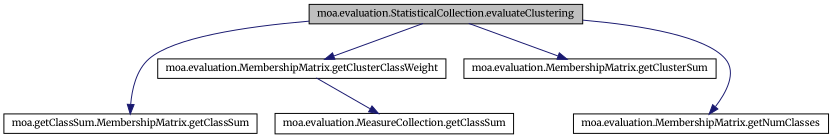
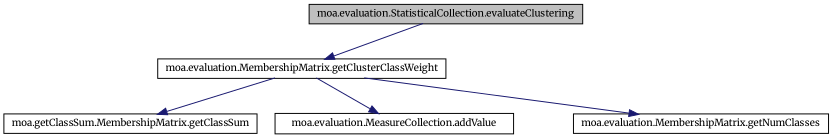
edge "moa.evaluation.StatisticalCollection.evaluateClustering" -> "moa.getClassSum.MembershipMatrix.getClassSum": now "moa.evaluation.MembershipMatrix.getClusterClassWeight" -> "moa.getClassSum.MembershipMatrix.getClassSum"
edge "moa.evaluation.StatisticalCollection.evaluateClustering" -> "moa.evaluation.MembershipMatrix.getNumClasses": now "moa.evaluation.MembershipMatrix.getClusterClassWeight" -> "moa.evaluation.MembershipMatrix.getNumClasses"
node "moa.evaluation.MembershipMatrix.getClusterSum": removed
node "moa.evaluation.MeasureCollection.getClassSum": label "moa.evaluation.MeasureCollection.getClassSum" -> "moa.evaluation.MeasureCollection.addValue"
